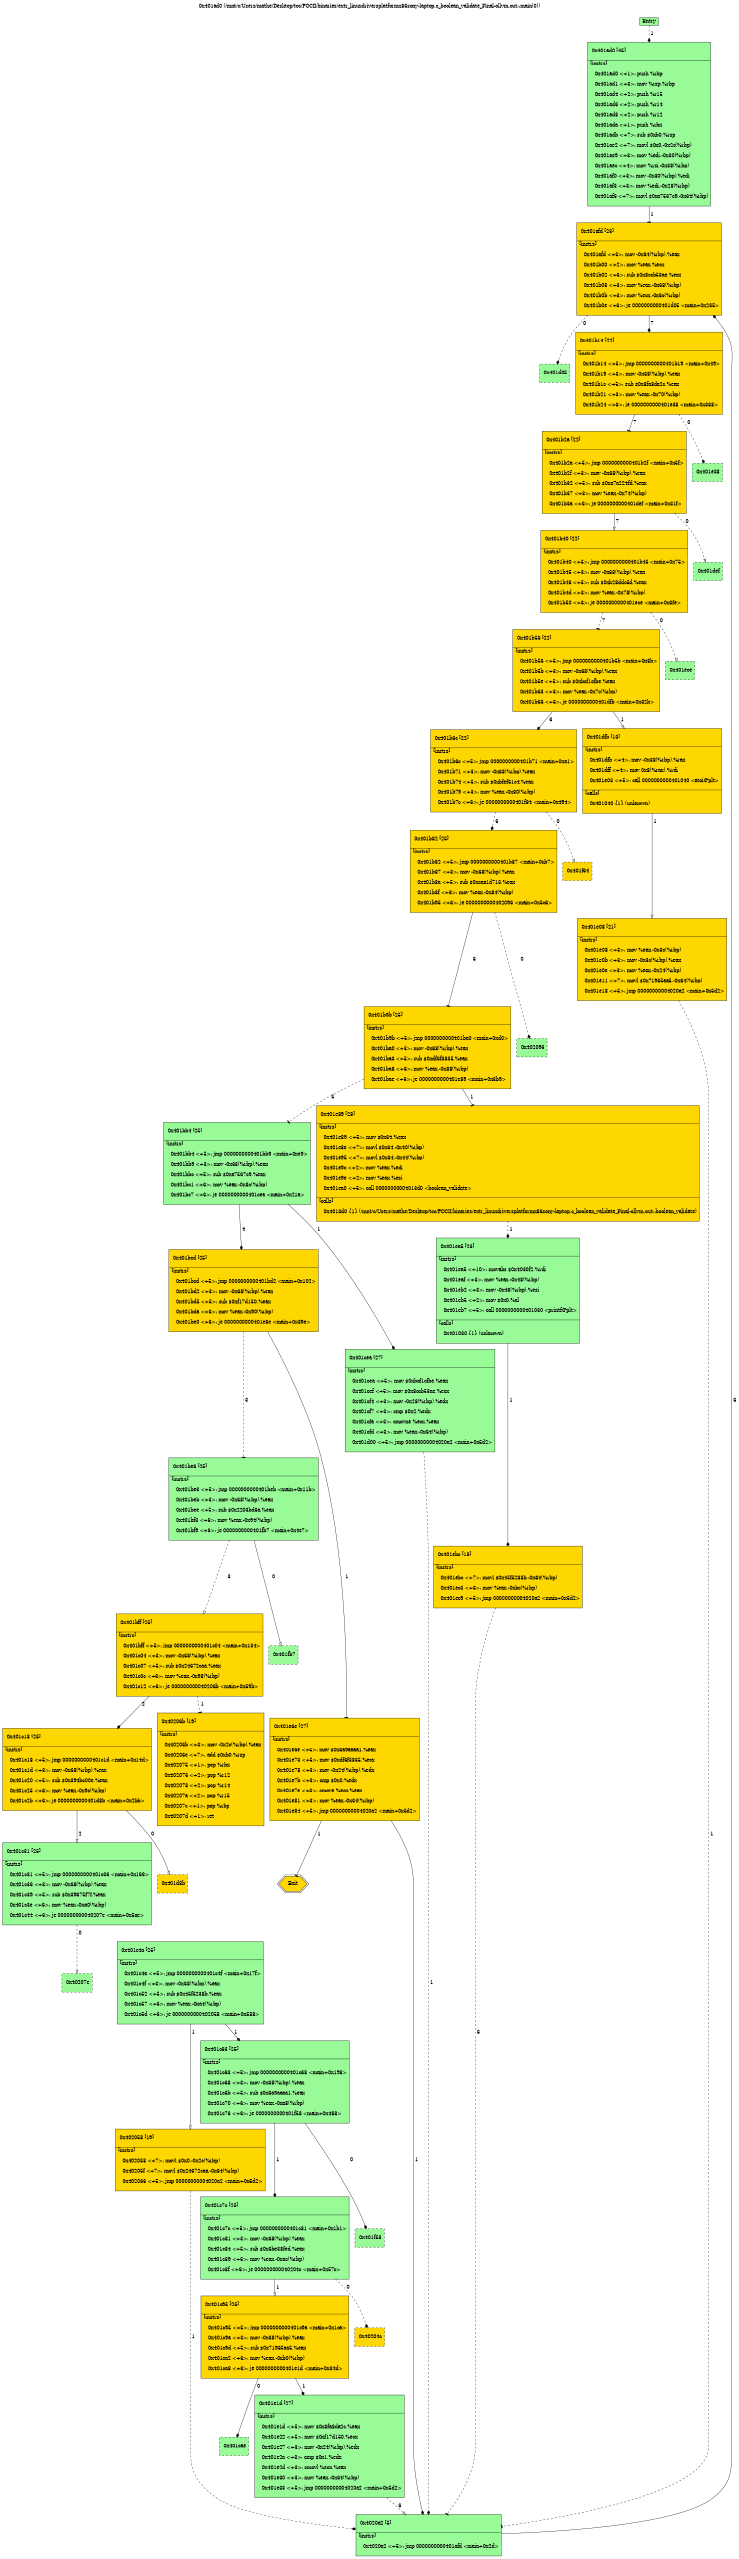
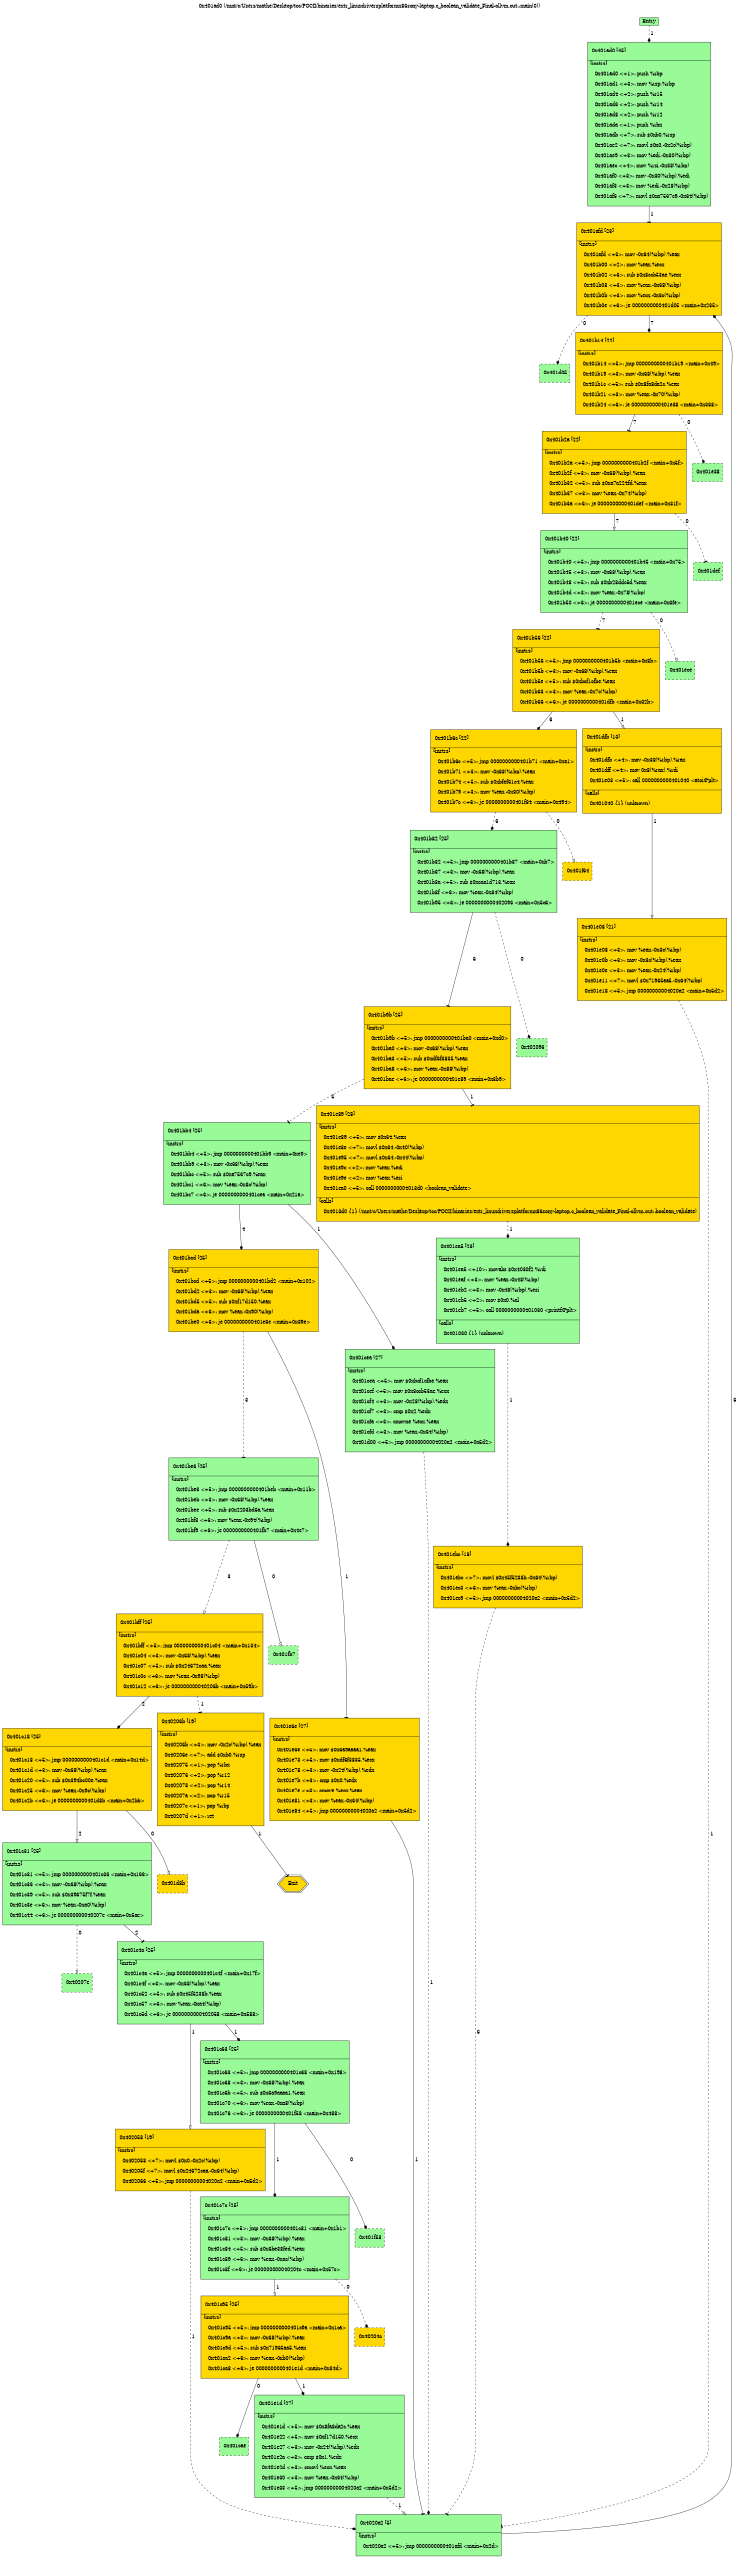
edge "0x401b2a [22]" -> "0x401def": arrowhead onormal -> tee
node "0x401b40 [22]": fillcolor gold -> palegreen
node "0x401b82 [25]": fillcolor gold -> palegreen
edge "0x401ea5 [23]" -> "0x401ebc [18]": style solid -> dashed
edge "0x401e6e [27]" -> "Exit": now "0x40206b [19]" -> "Exit"
edge "0x401c31 [25]" -> "0x401c4a [25]": added, label "2"
edge "0x401e6e [27]" -> "0x4020a2 [5]": arrowhead diamond -> tee
edge "0x401e1d [27]" -> "0x4020a2 [5]": label " 6" -> " 1"
